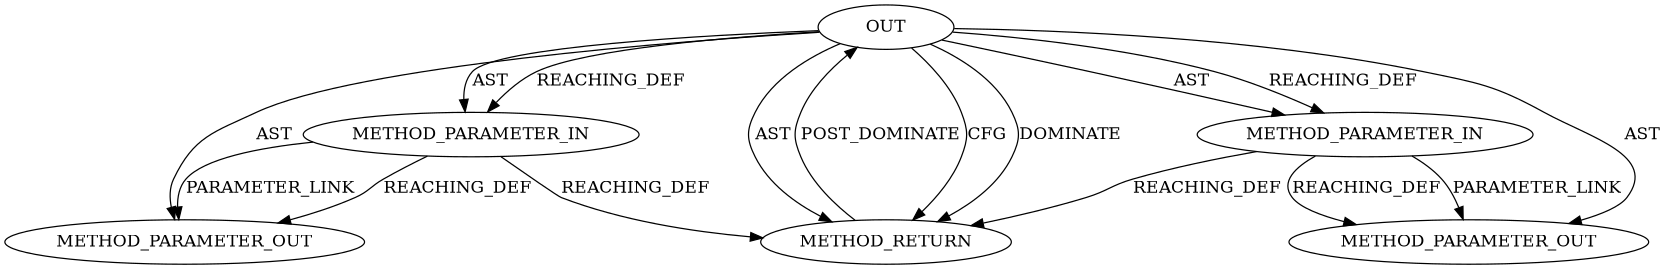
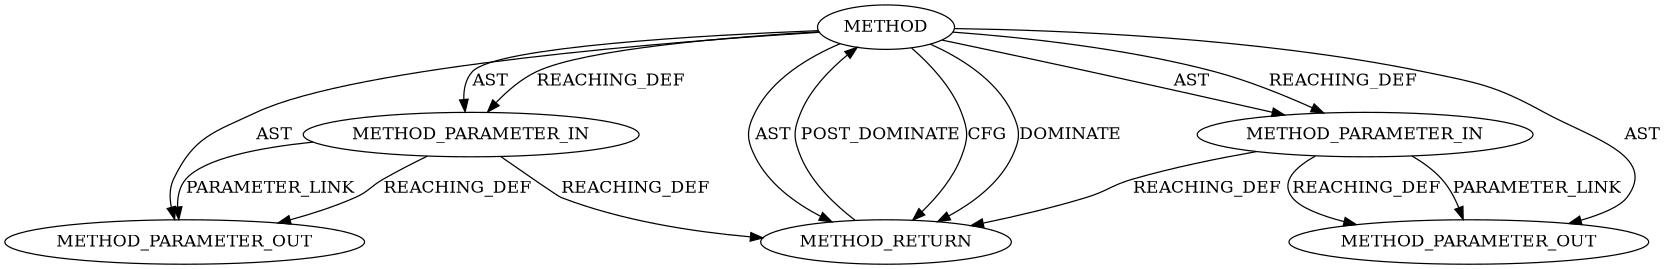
node "OUT": label "OUT" -> "METHOD"
